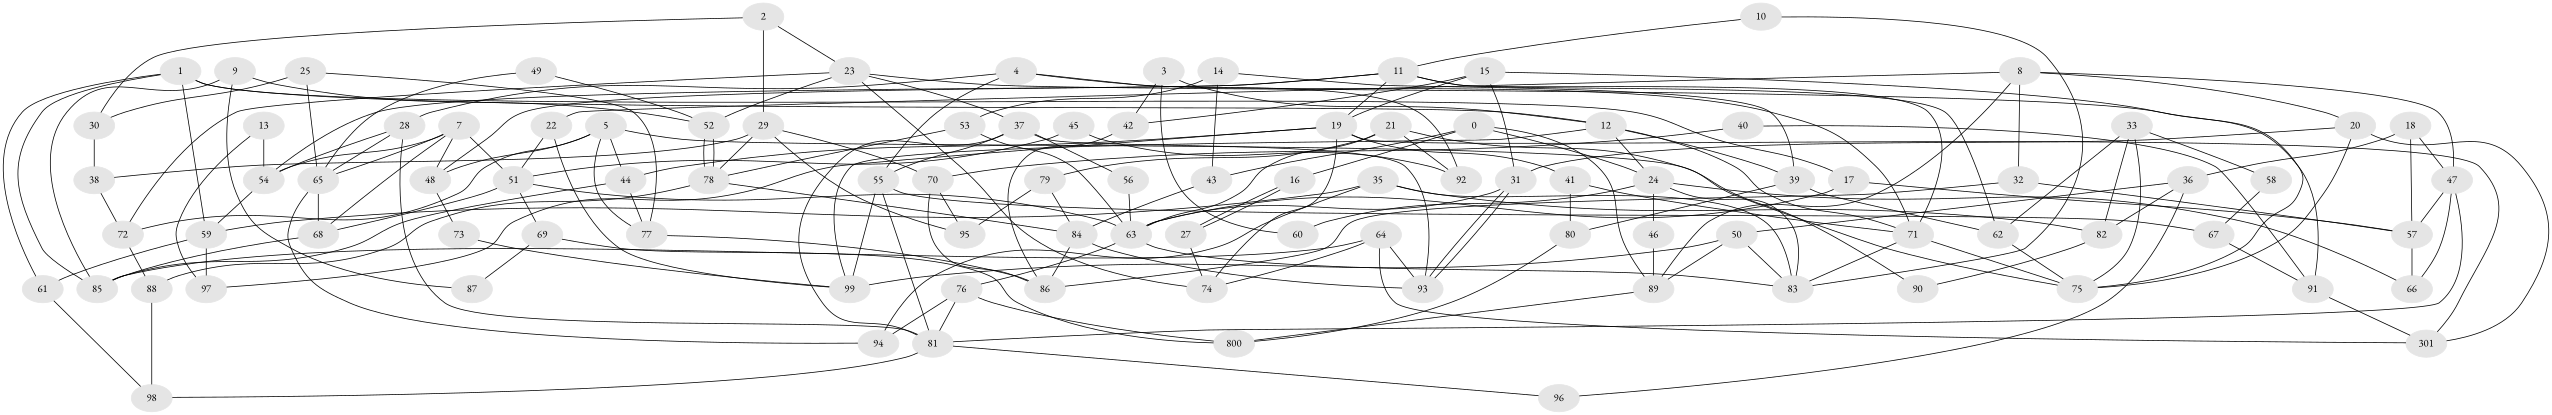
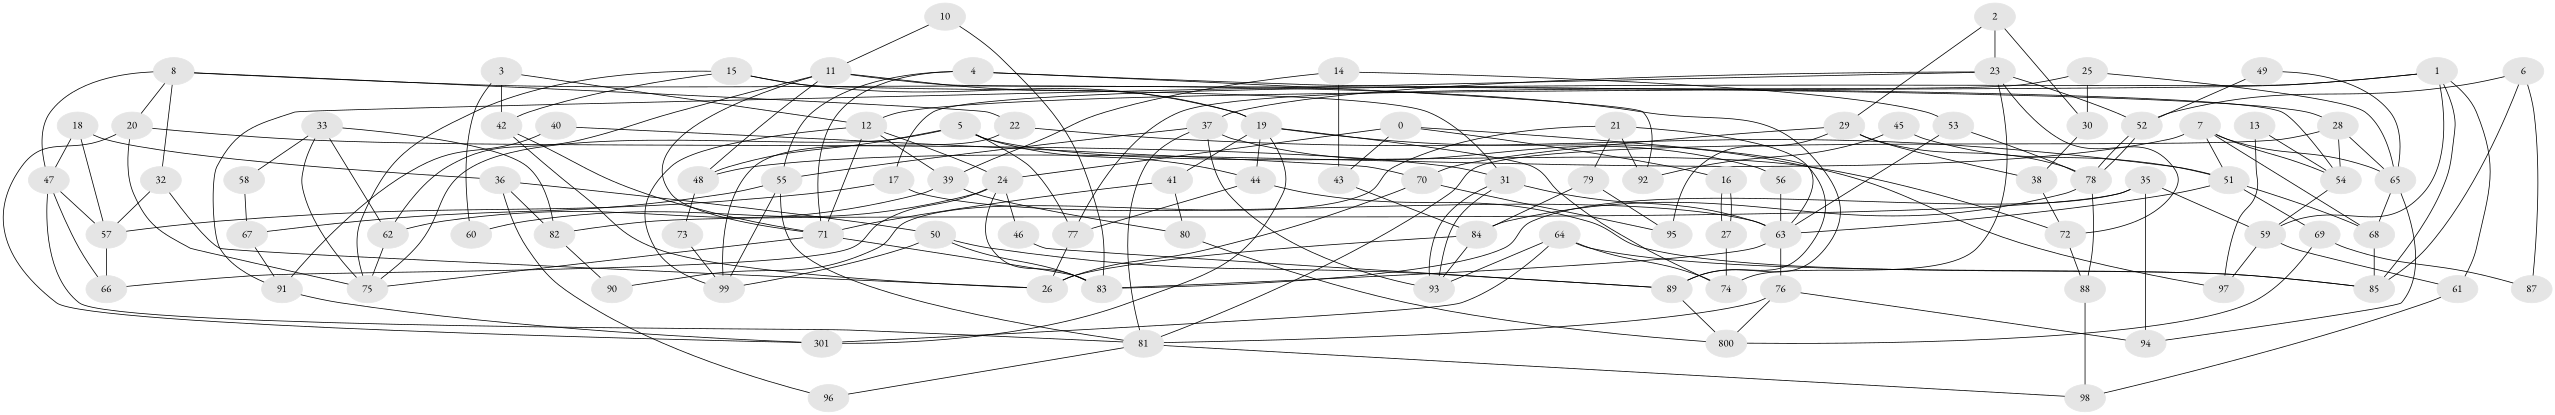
node "9": label "9" -> "6"
edge "42" -- "71": added
node "86": label "86" -> "26"
